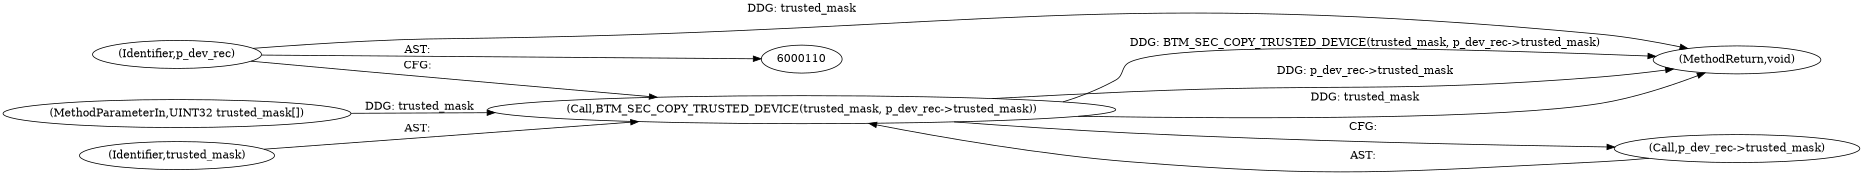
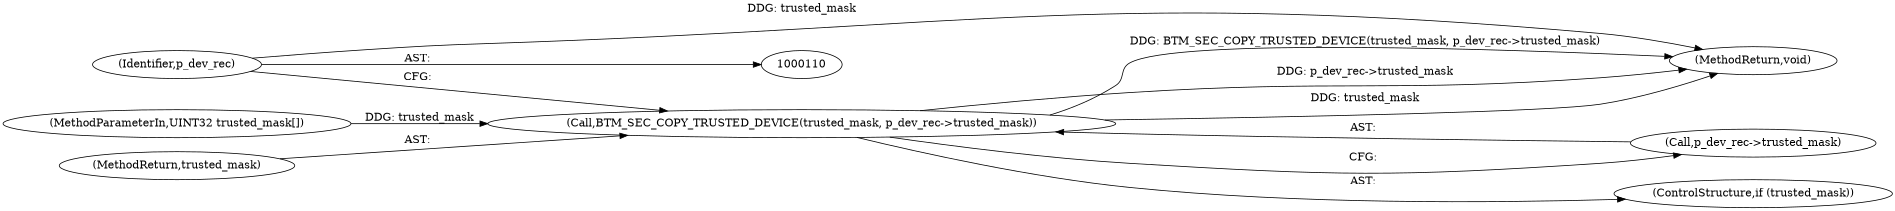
node "6000110": label "6000110" -> "1000110"
node "(Identifier,trusted_mask)": label "(Identifier,trusted_mask)" -> "(MethodReturn,trusted_mask)"
node "(ControlStructure,if (trusted_mask))": added
